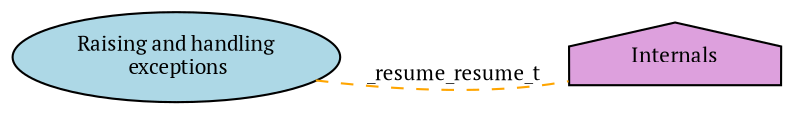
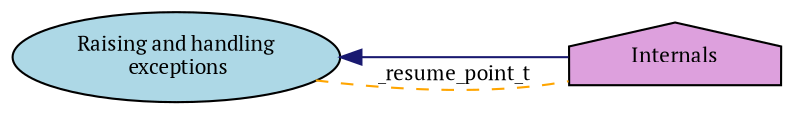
edge "Internals" -> "Raising and handling exceptions": added
edge "Raising and handling exceptions" -- "Internals": label "_resume_resume_t" -> "_resume_point_t"
